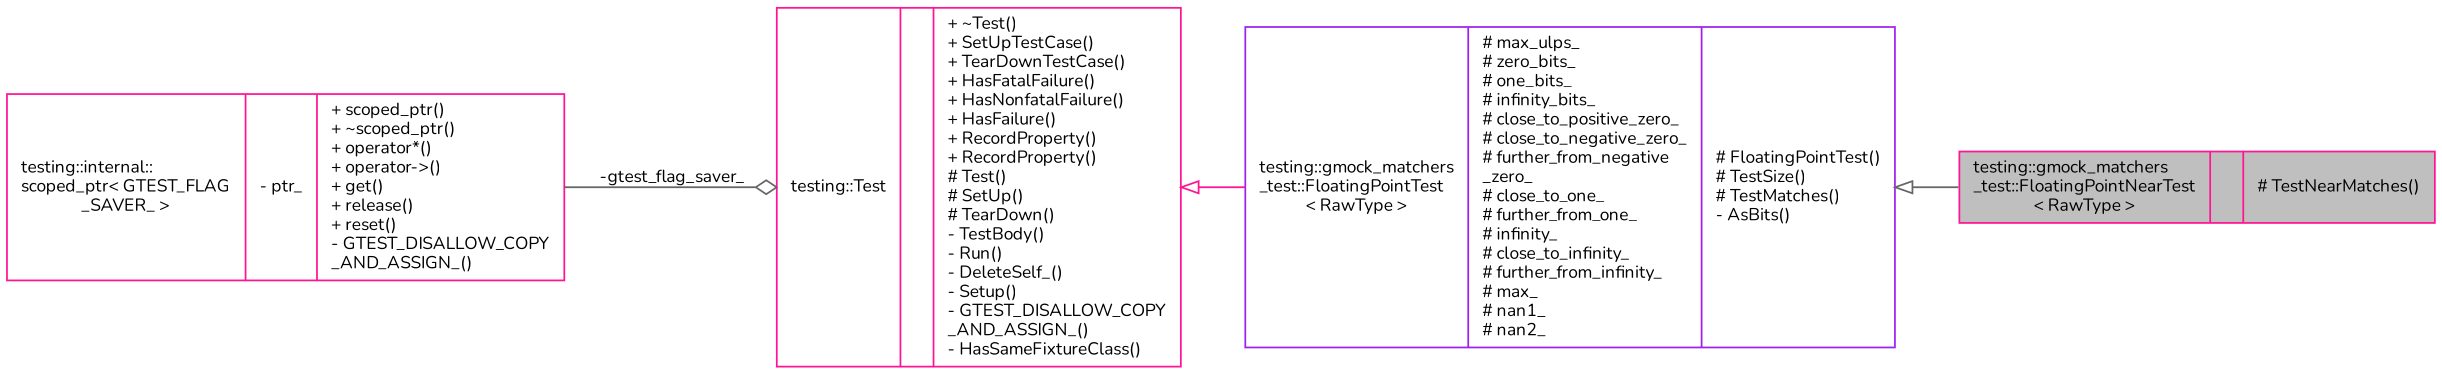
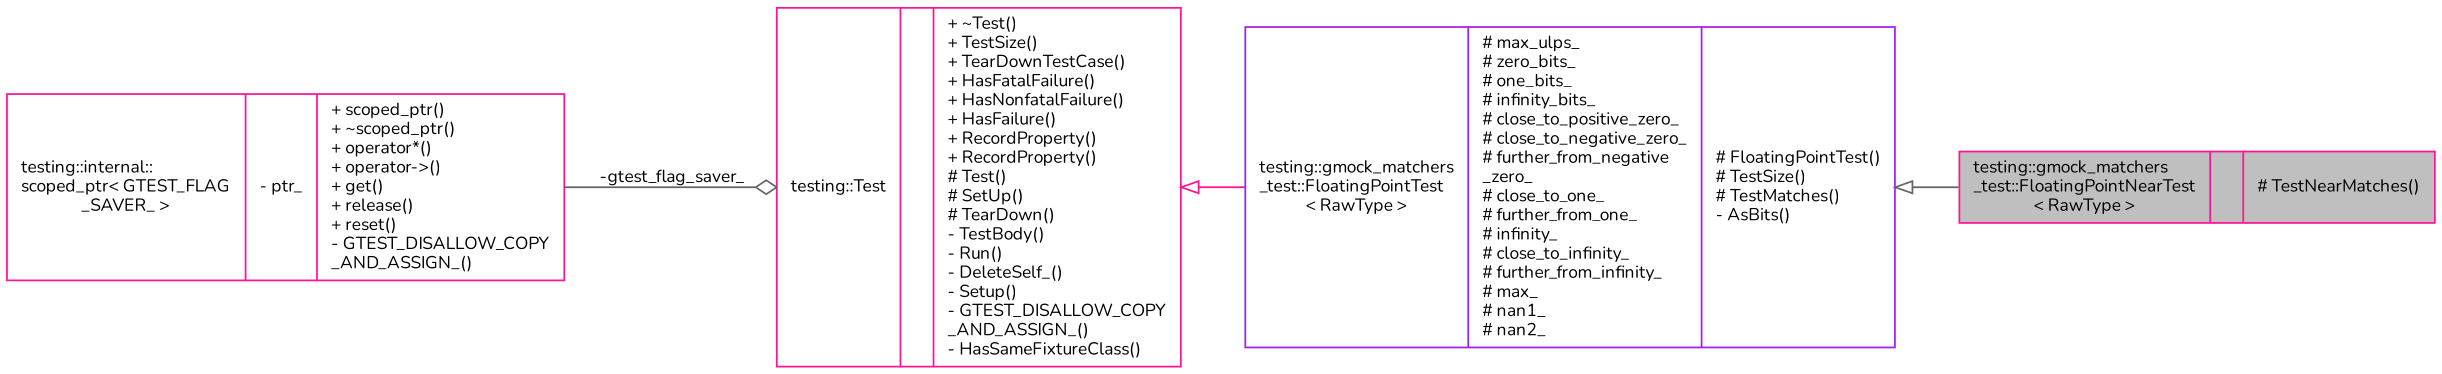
node "testing::Test": text "+ SetUpTestCase()" -> "+ TestSize()"
